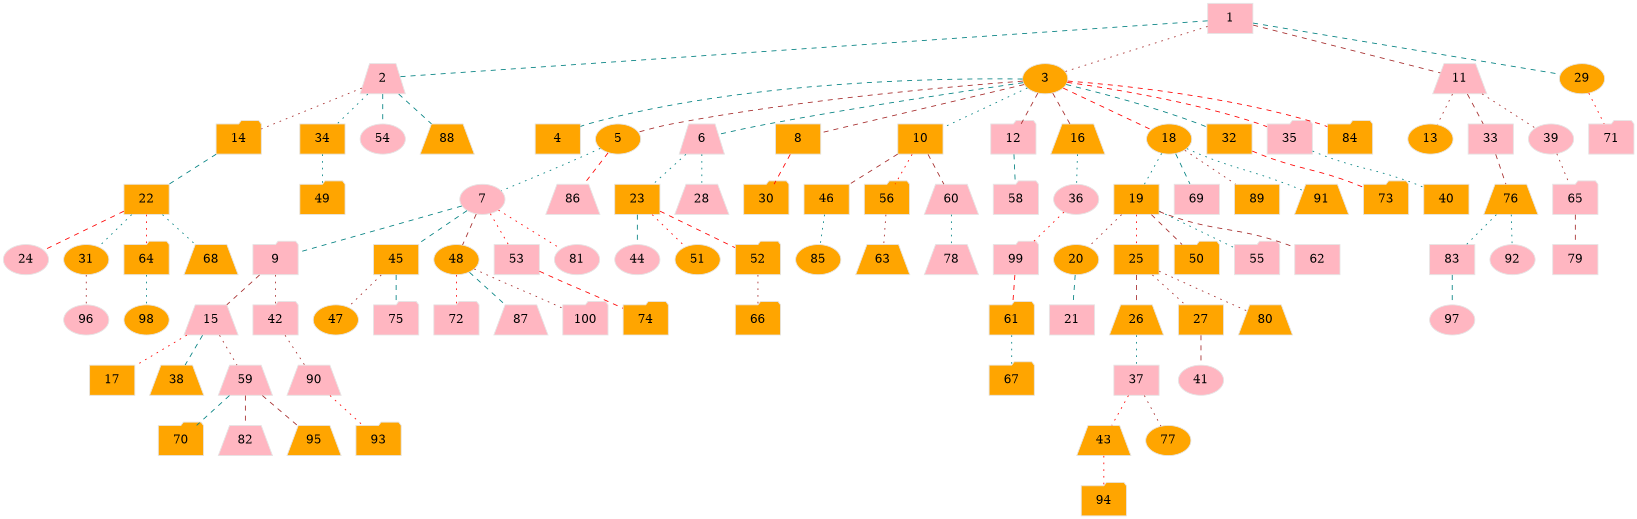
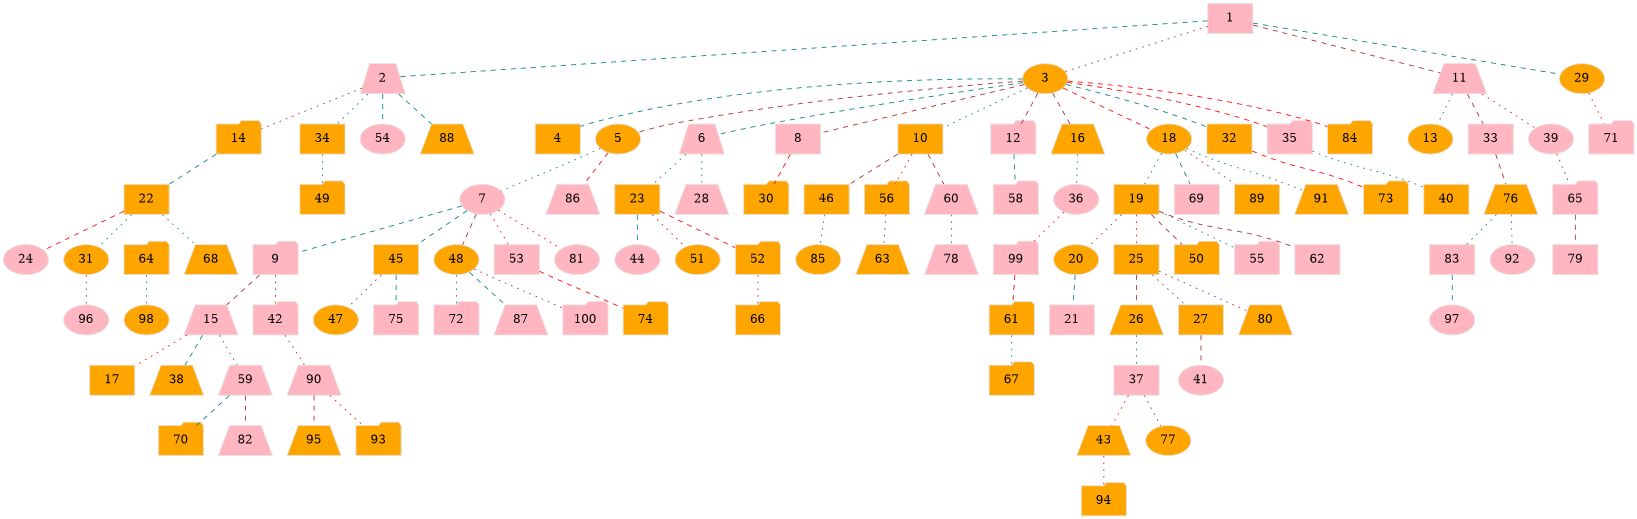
edge "11" -- "13": color brown -> teal
node "8": fillcolor orange -> lightpink
edge "22" -- "64": removed
edge "48" -- "72": color red -> teal
edge "59" -- "95": now "90" -- "95"
